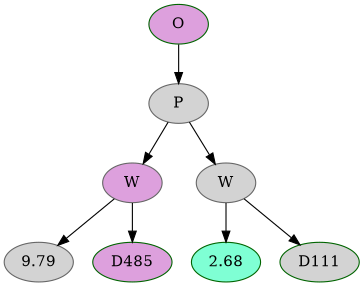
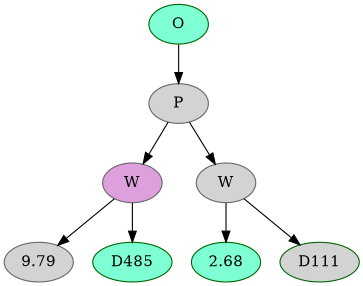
node "O": fillcolor plum -> aquamarine
node "D485": fillcolor plum -> aquamarine
